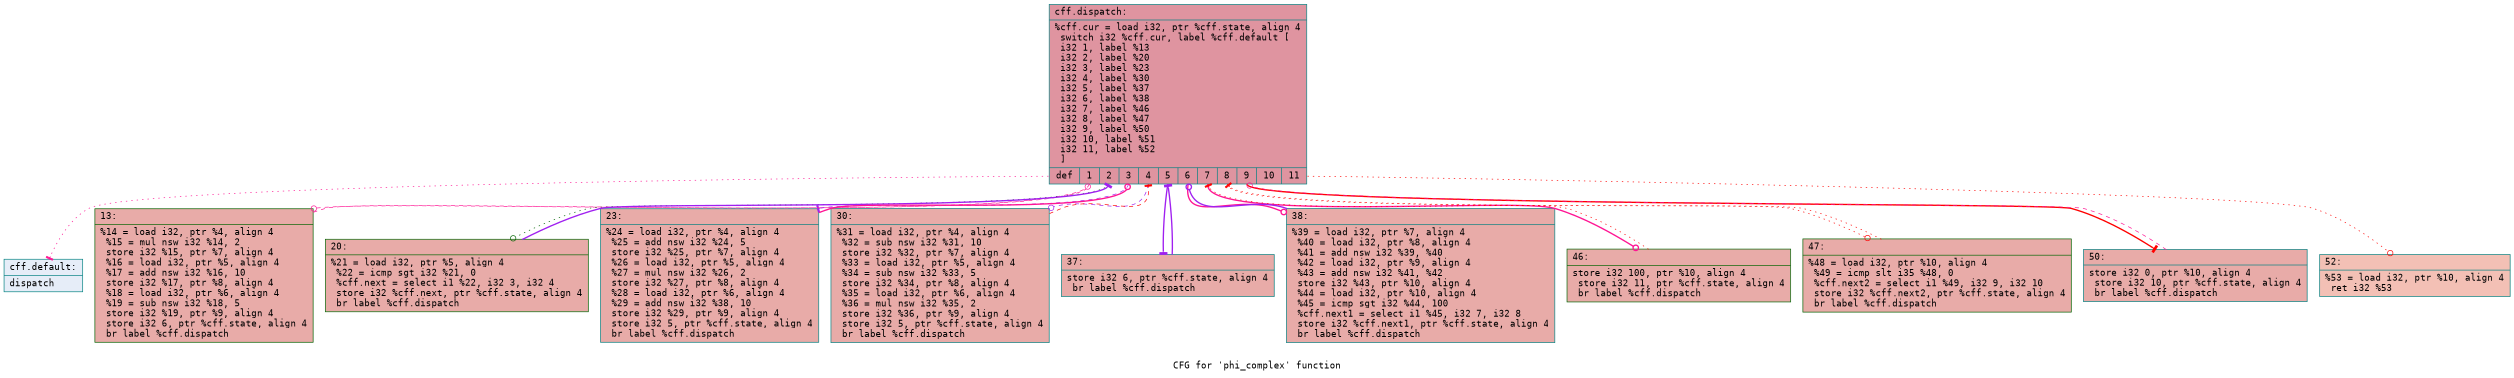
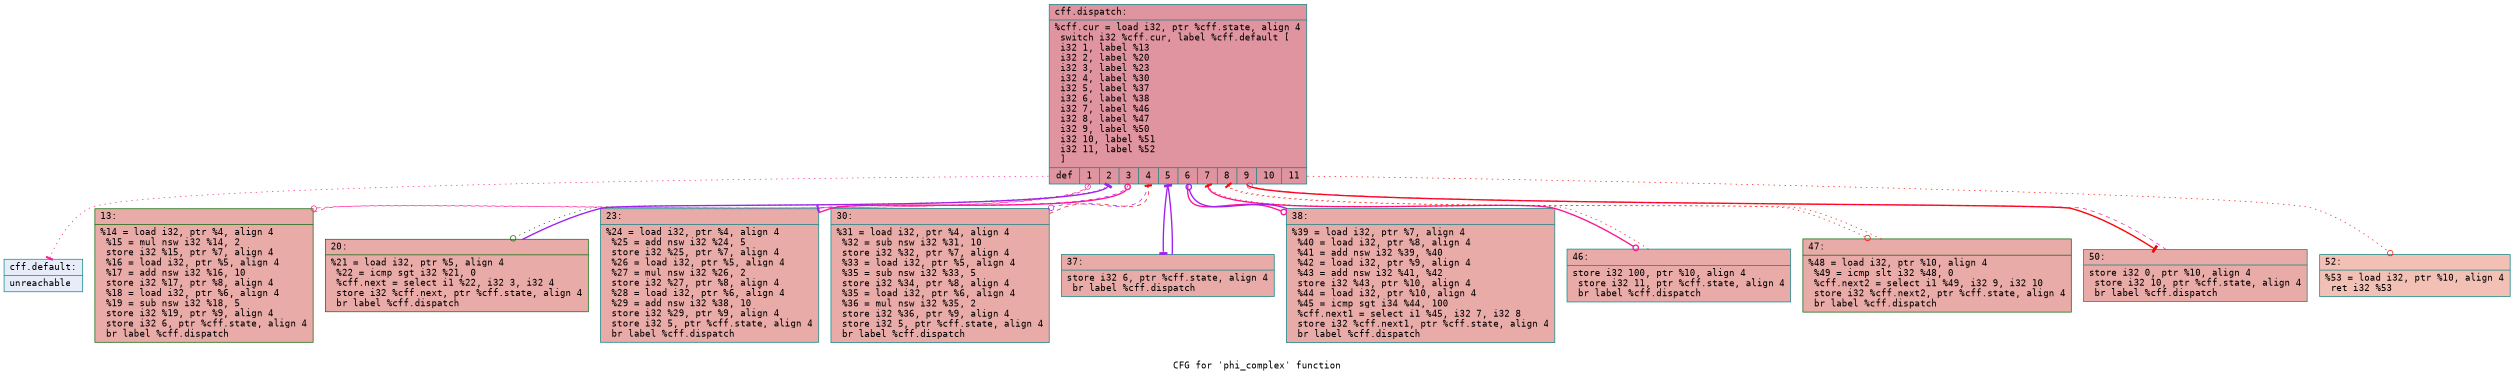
node "30:": text "%34 = sub nsw i32 %33, 5" -> "%35 = sub nsw i32 %33, 5"
node "47:": text "%49 = icmp slt i35 %48, 0" -> "%49 = icmp slt i32 %48, 0"
node "46:": color darkgreen -> teal
node "cff.default:": text "dispatch" -> "unreachable"
node "38:": text "%45 = icmp sgt i32 %44, 100" -> "%45 = icmp sgt i34 %44, 100"
